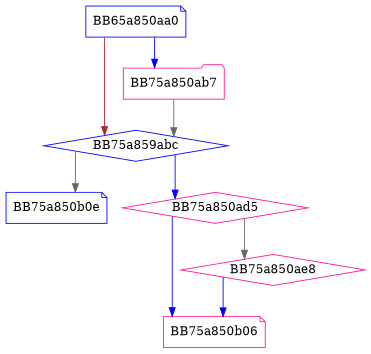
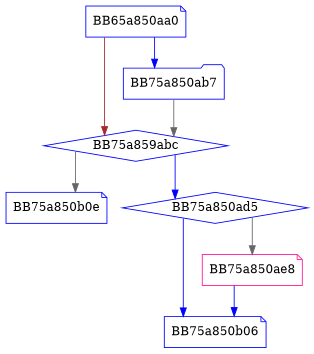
node "BB75a850ab7": color deeppink -> blue
node "BB75a850ad5": color deeppink -> blue
node "BB75a850ae8": shape diamond -> note
node "BB75a850b06": color deeppink -> blue
